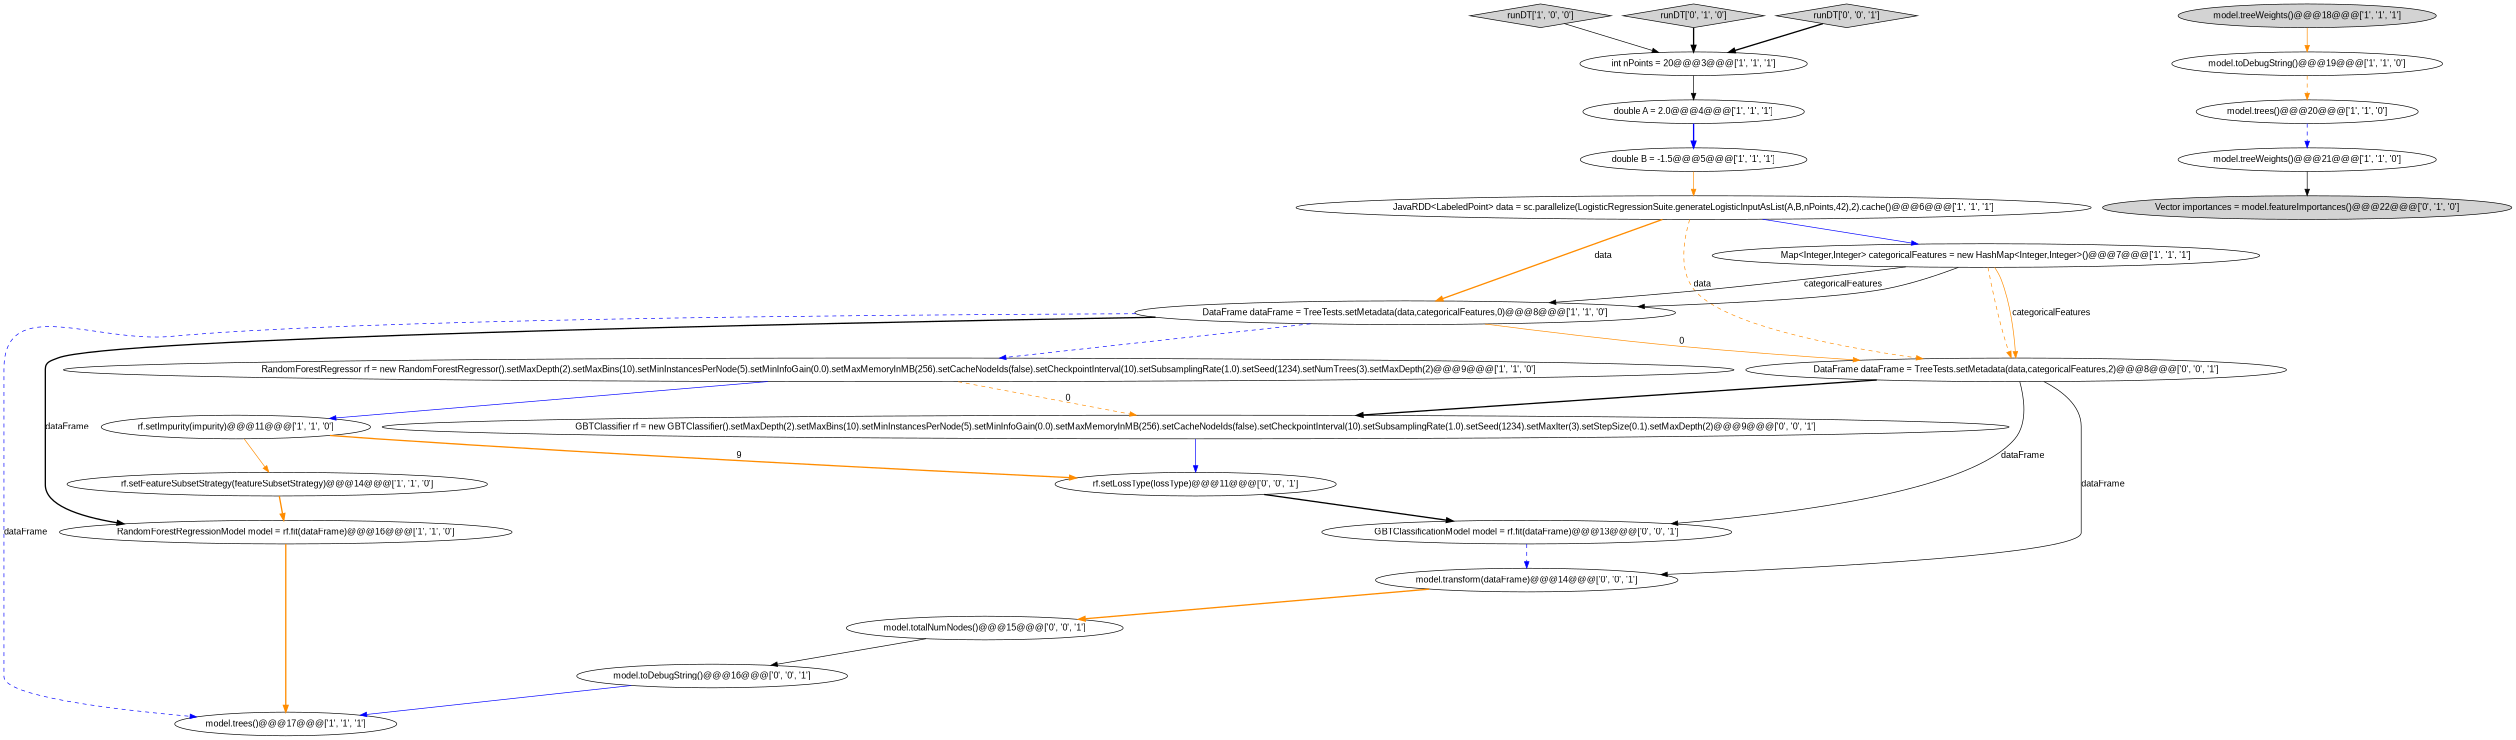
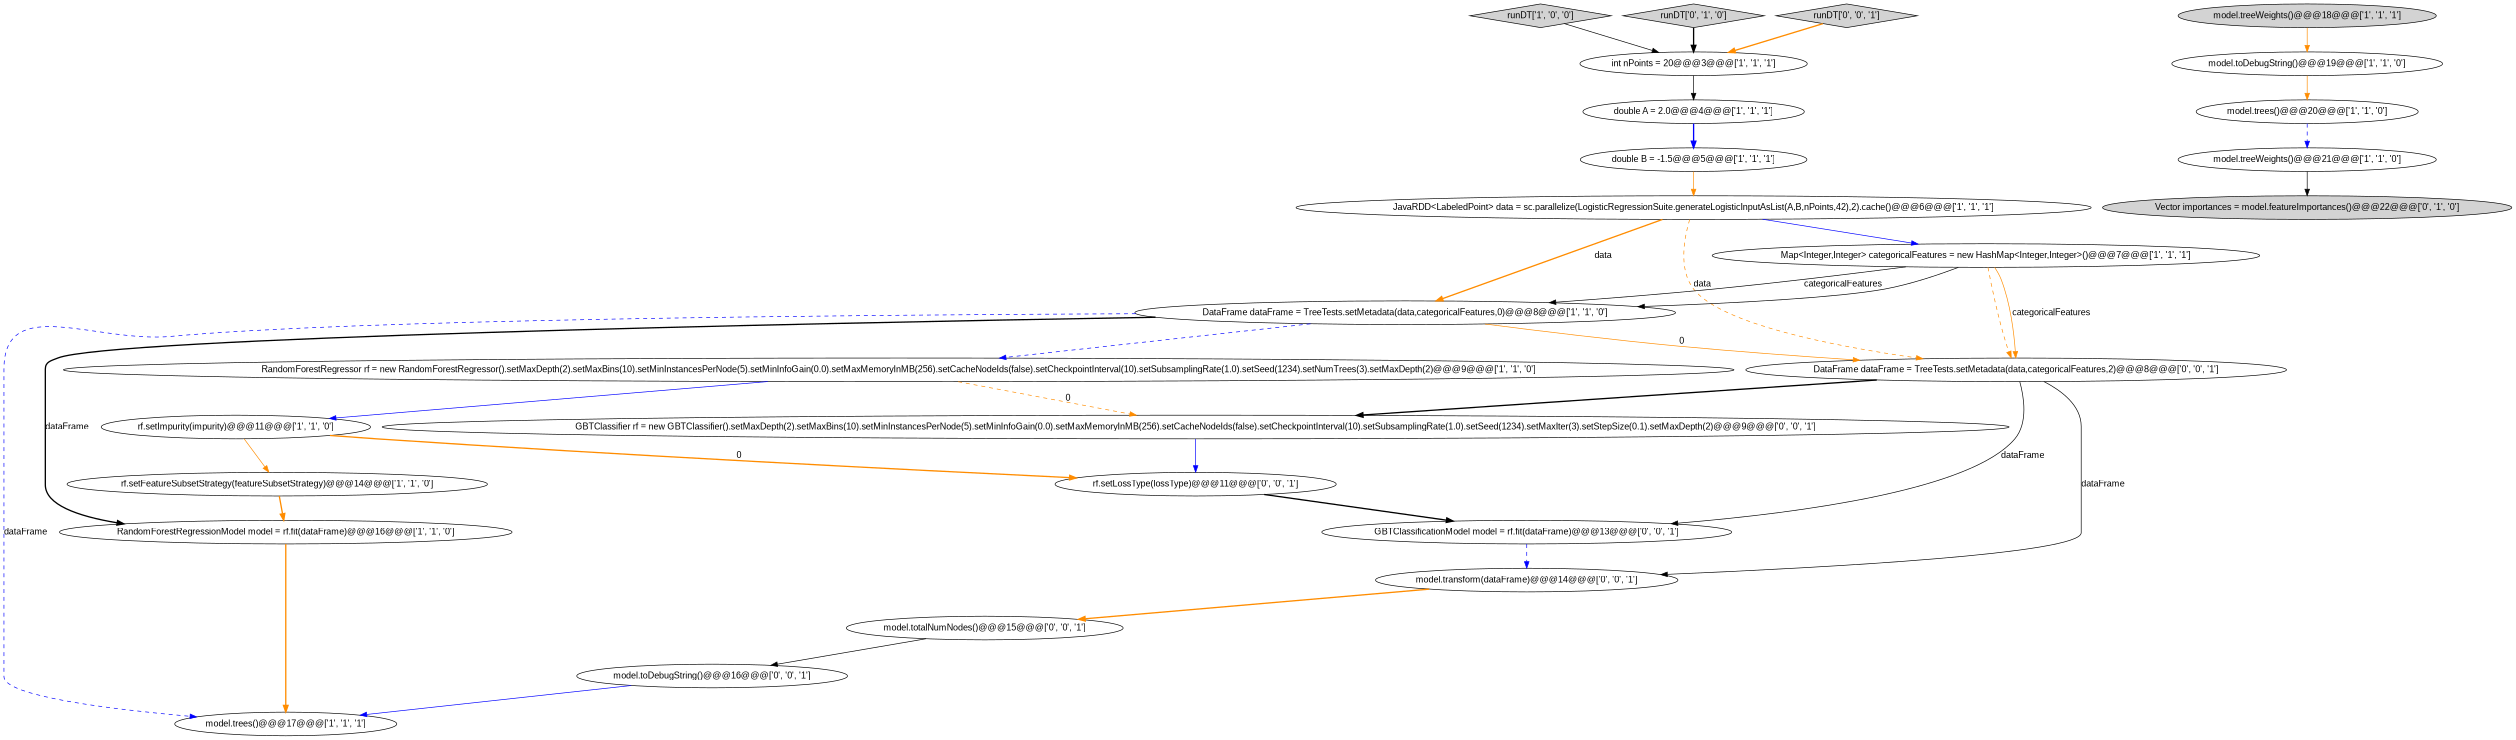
edge "runDT['0', '0', '1']" -> "int nPoints = 20@@@3@@@['1', '1', '1']": color black -> darkorange
edge "model.toDebugString()@@@19@@@['1', '1', '0']" -> "model.trees()@@@20@@@['1', '1', '0']": style dashed -> solid
edge "rf.setImpurity(impurity)@@@11@@@['1', '1', '0']" -> "rf.setLossType(lossType)@@@11@@@['0', '0', '1']": label "9" -> "0"
